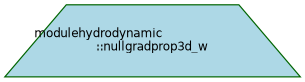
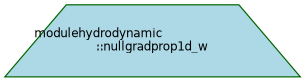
node "modulehydrodynamic ::nullgradprop3d_w": label "modulehydrodynamic ::nullgradprop3d_w" -> "modulehydrodynamic ::nullgradprop1d_w"
